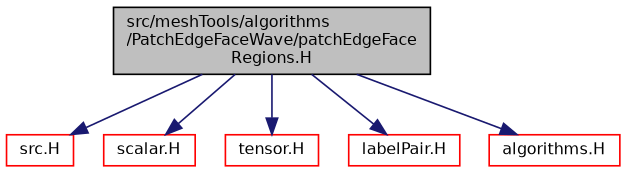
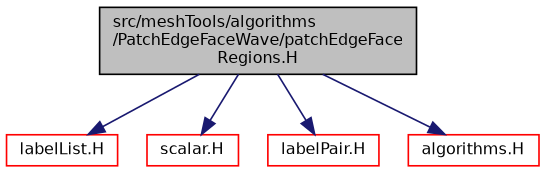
node "src.H": label "src.H" -> "labelList.H"
node "tensor.H": removed
